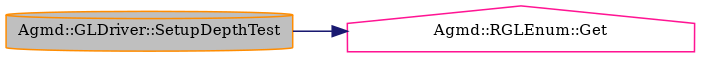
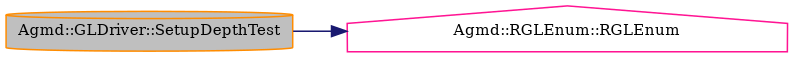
node "Agmd::RGLEnum::Get": label "Agmd::RGLEnum::Get" -> "Agmd::RGLEnum::RGLEnum"
